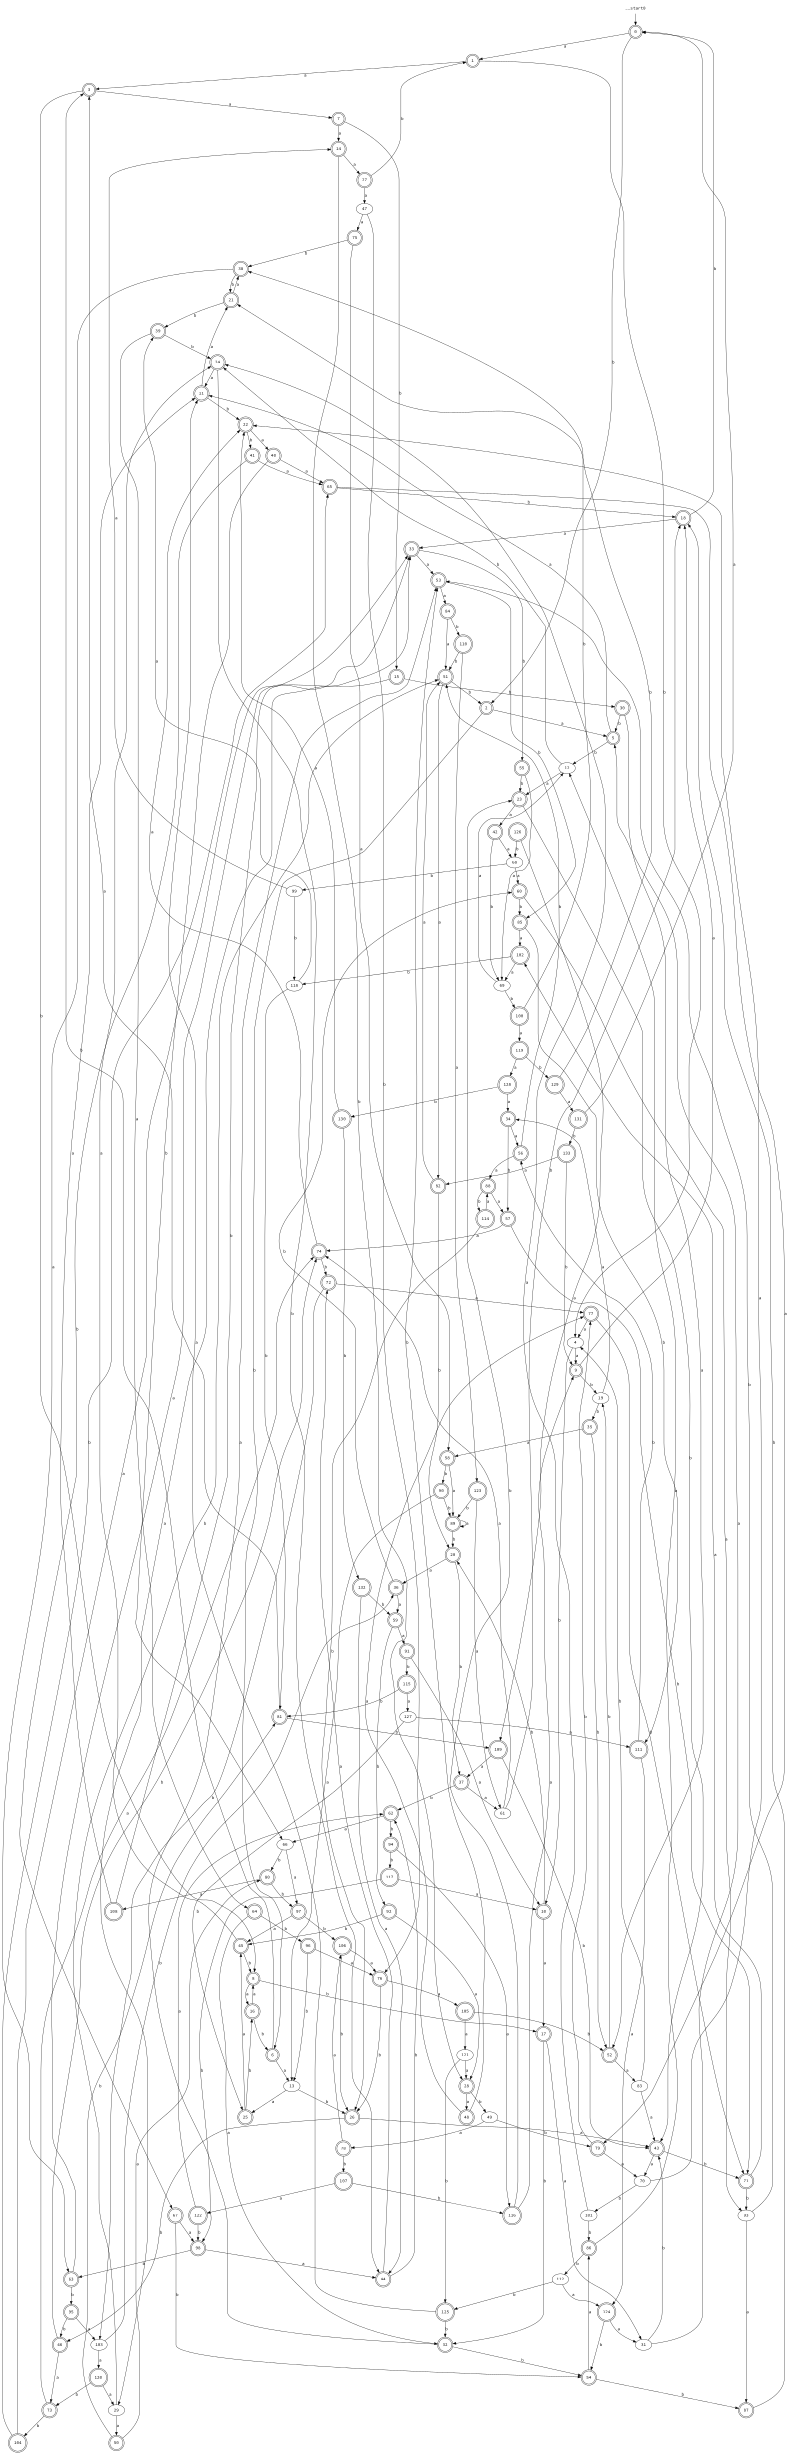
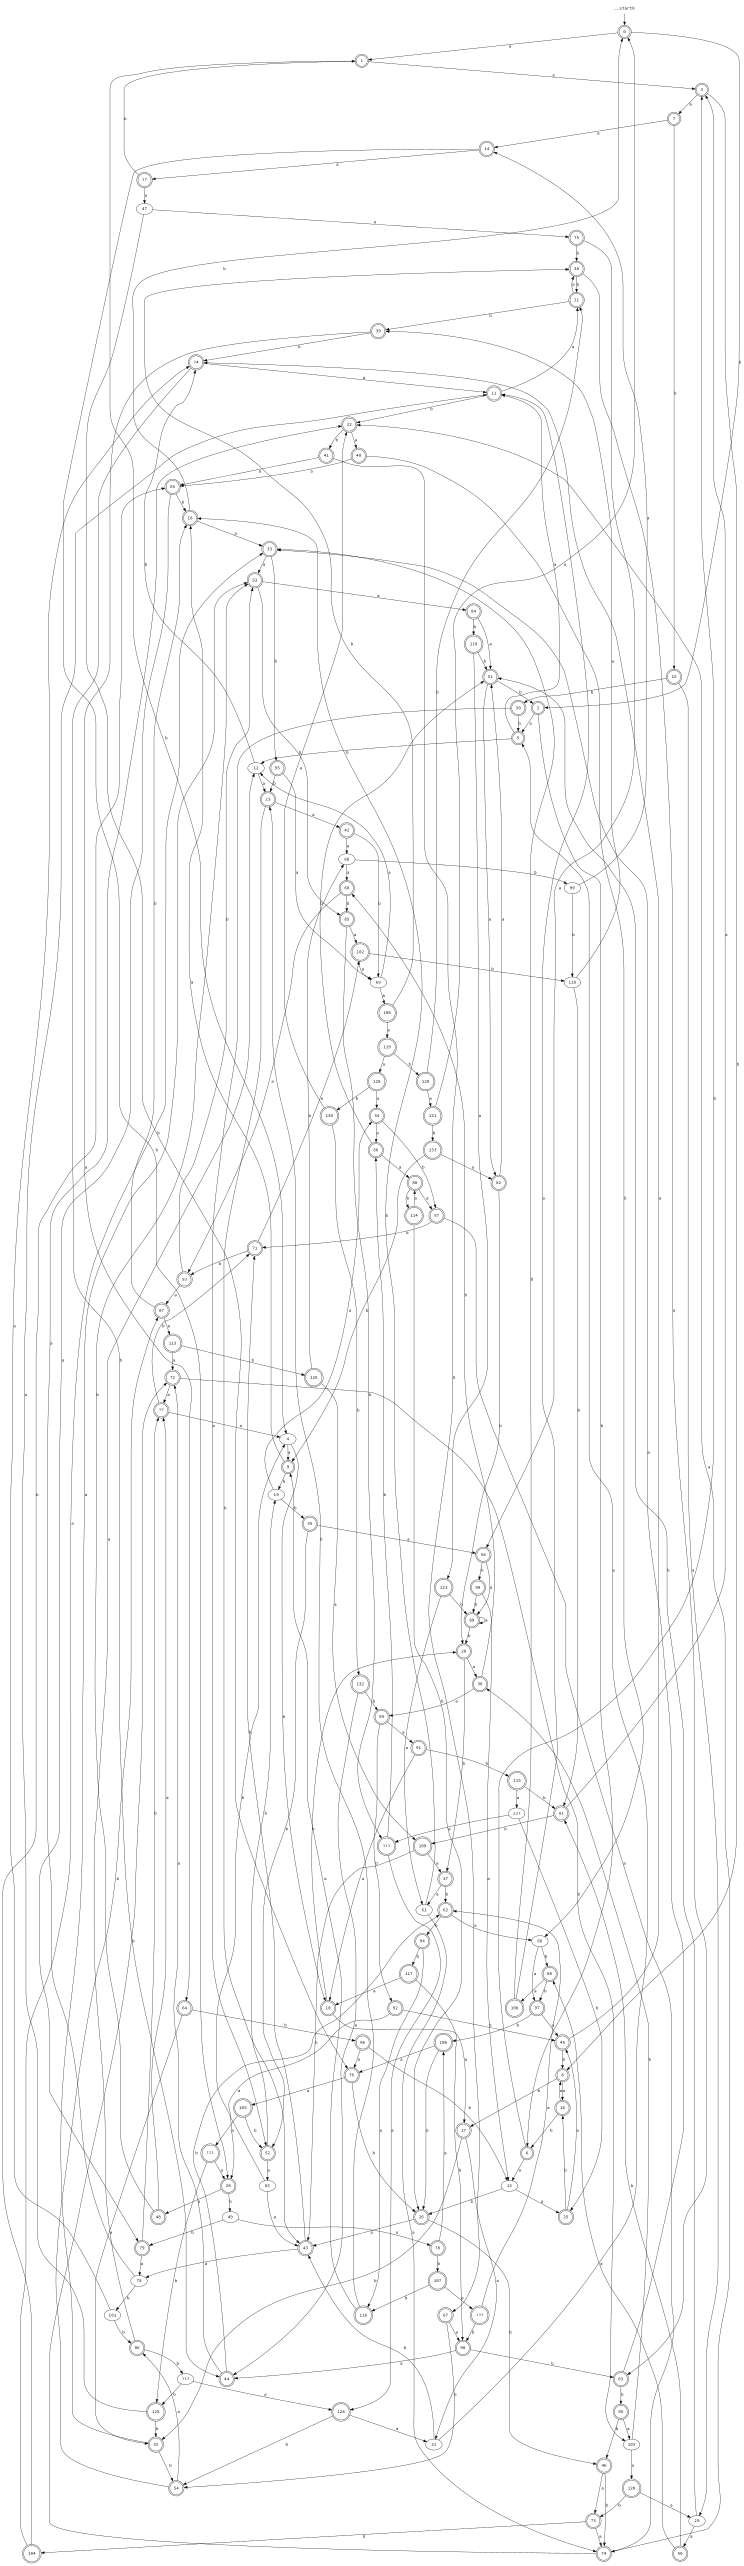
node "113": added
node "121": shape ellipse -> doublecircle
node "93": shape ellipse -> doublecircle
